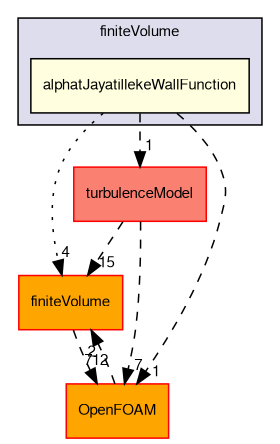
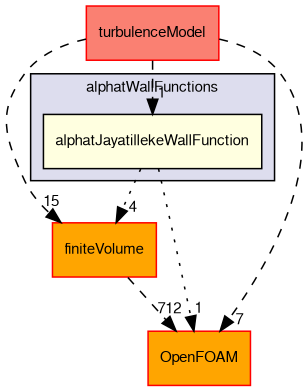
cluster "finiteVolume": label "finiteVolume" -> "alphatWallFunctions"
edge "alphatJayatillekeWallFunction" -> "turbulenceModel": reversed
edge "alphatJayatillekeWallFunction" -> "OpenFOAM": style dashed -> dotted
edge "OpenFOAM" -> "finiteVolume": removed
